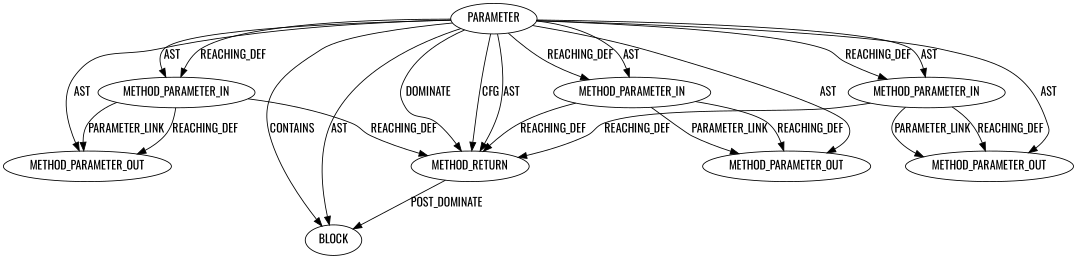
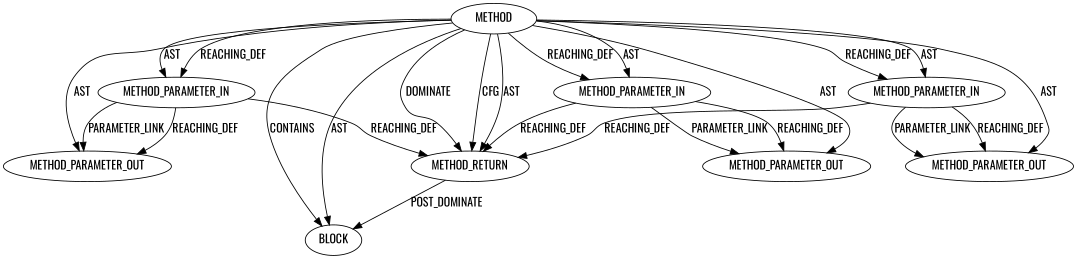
node "PARAMETER": label "PARAMETER" -> "METHOD"
